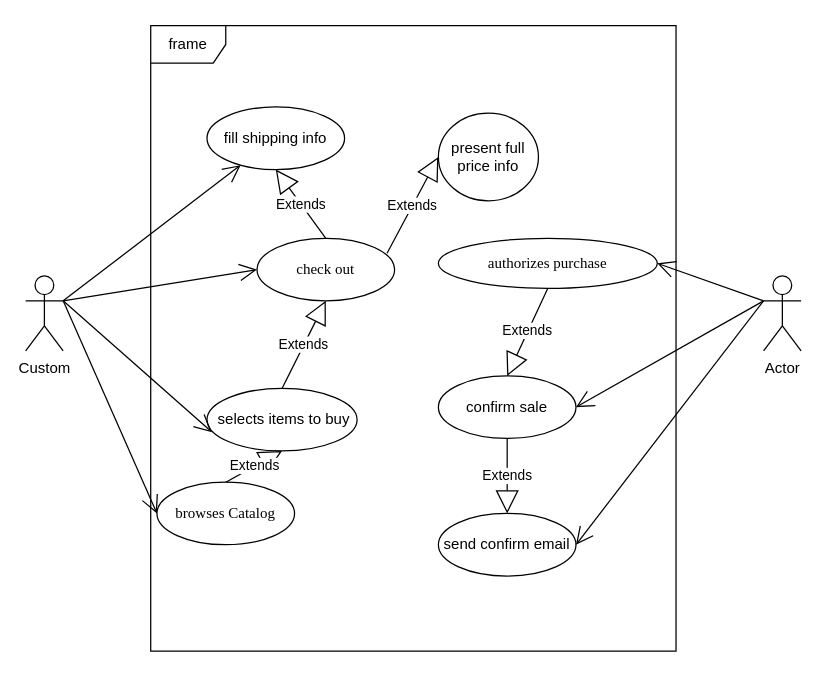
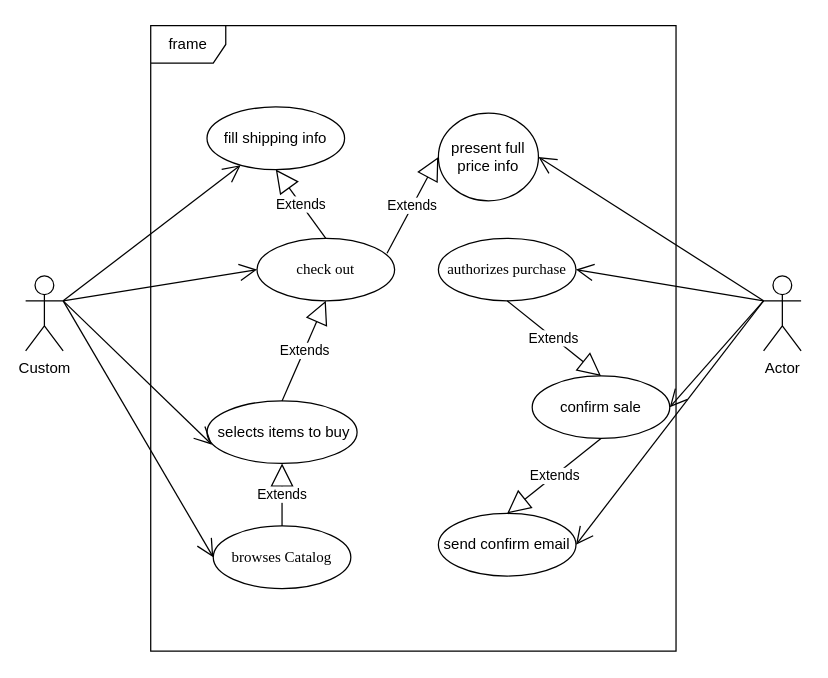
edge "Actor" -> "present full price info": added
node "authorizes purchase": size 219x50 -> 138x63
node "confirm sale": moved (507, 407) -> (601, 407)
node "selects items to buy": moved (282, 419) -> (282, 432)
node "browses Catalog": moved (226, 513) -> (282, 557)
